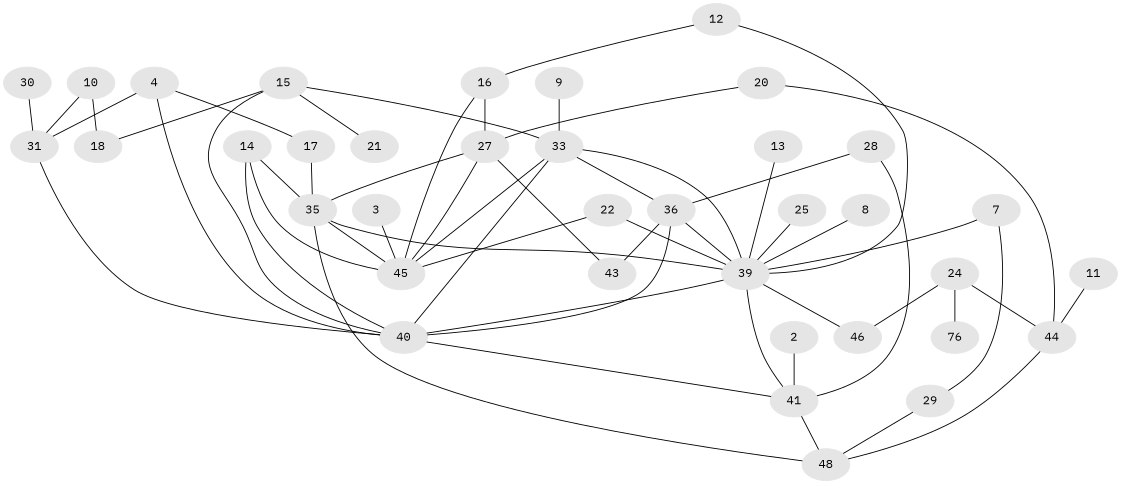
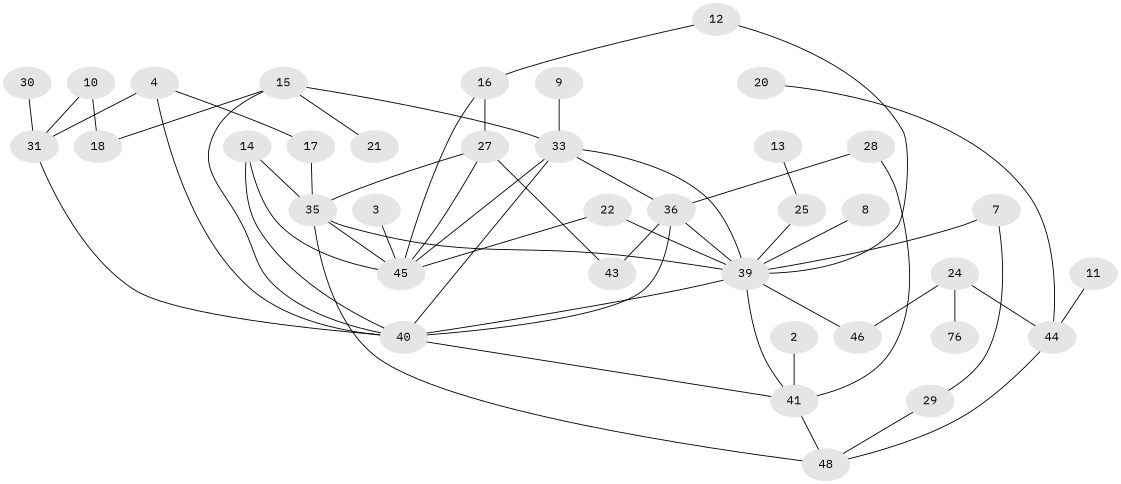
edge "20" -- "27": removed
edge "13" -- "39": now "13" -- "25"
